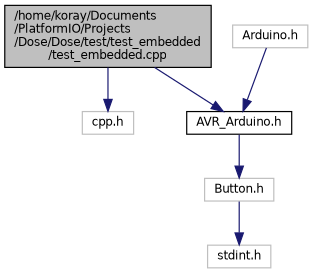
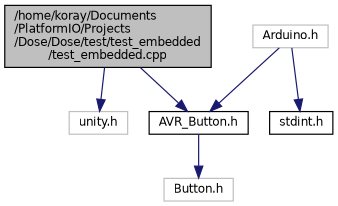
node "cpp.h": label "cpp.h" -> "unity.h"
node "AVR_Arduino.h": label "AVR_Arduino.h" -> "AVR_Button.h"
edge "Button.h" -> "stdint.h": now "Arduino.h" -> "stdint.h"
node "stdint.h": color grey75 -> black
